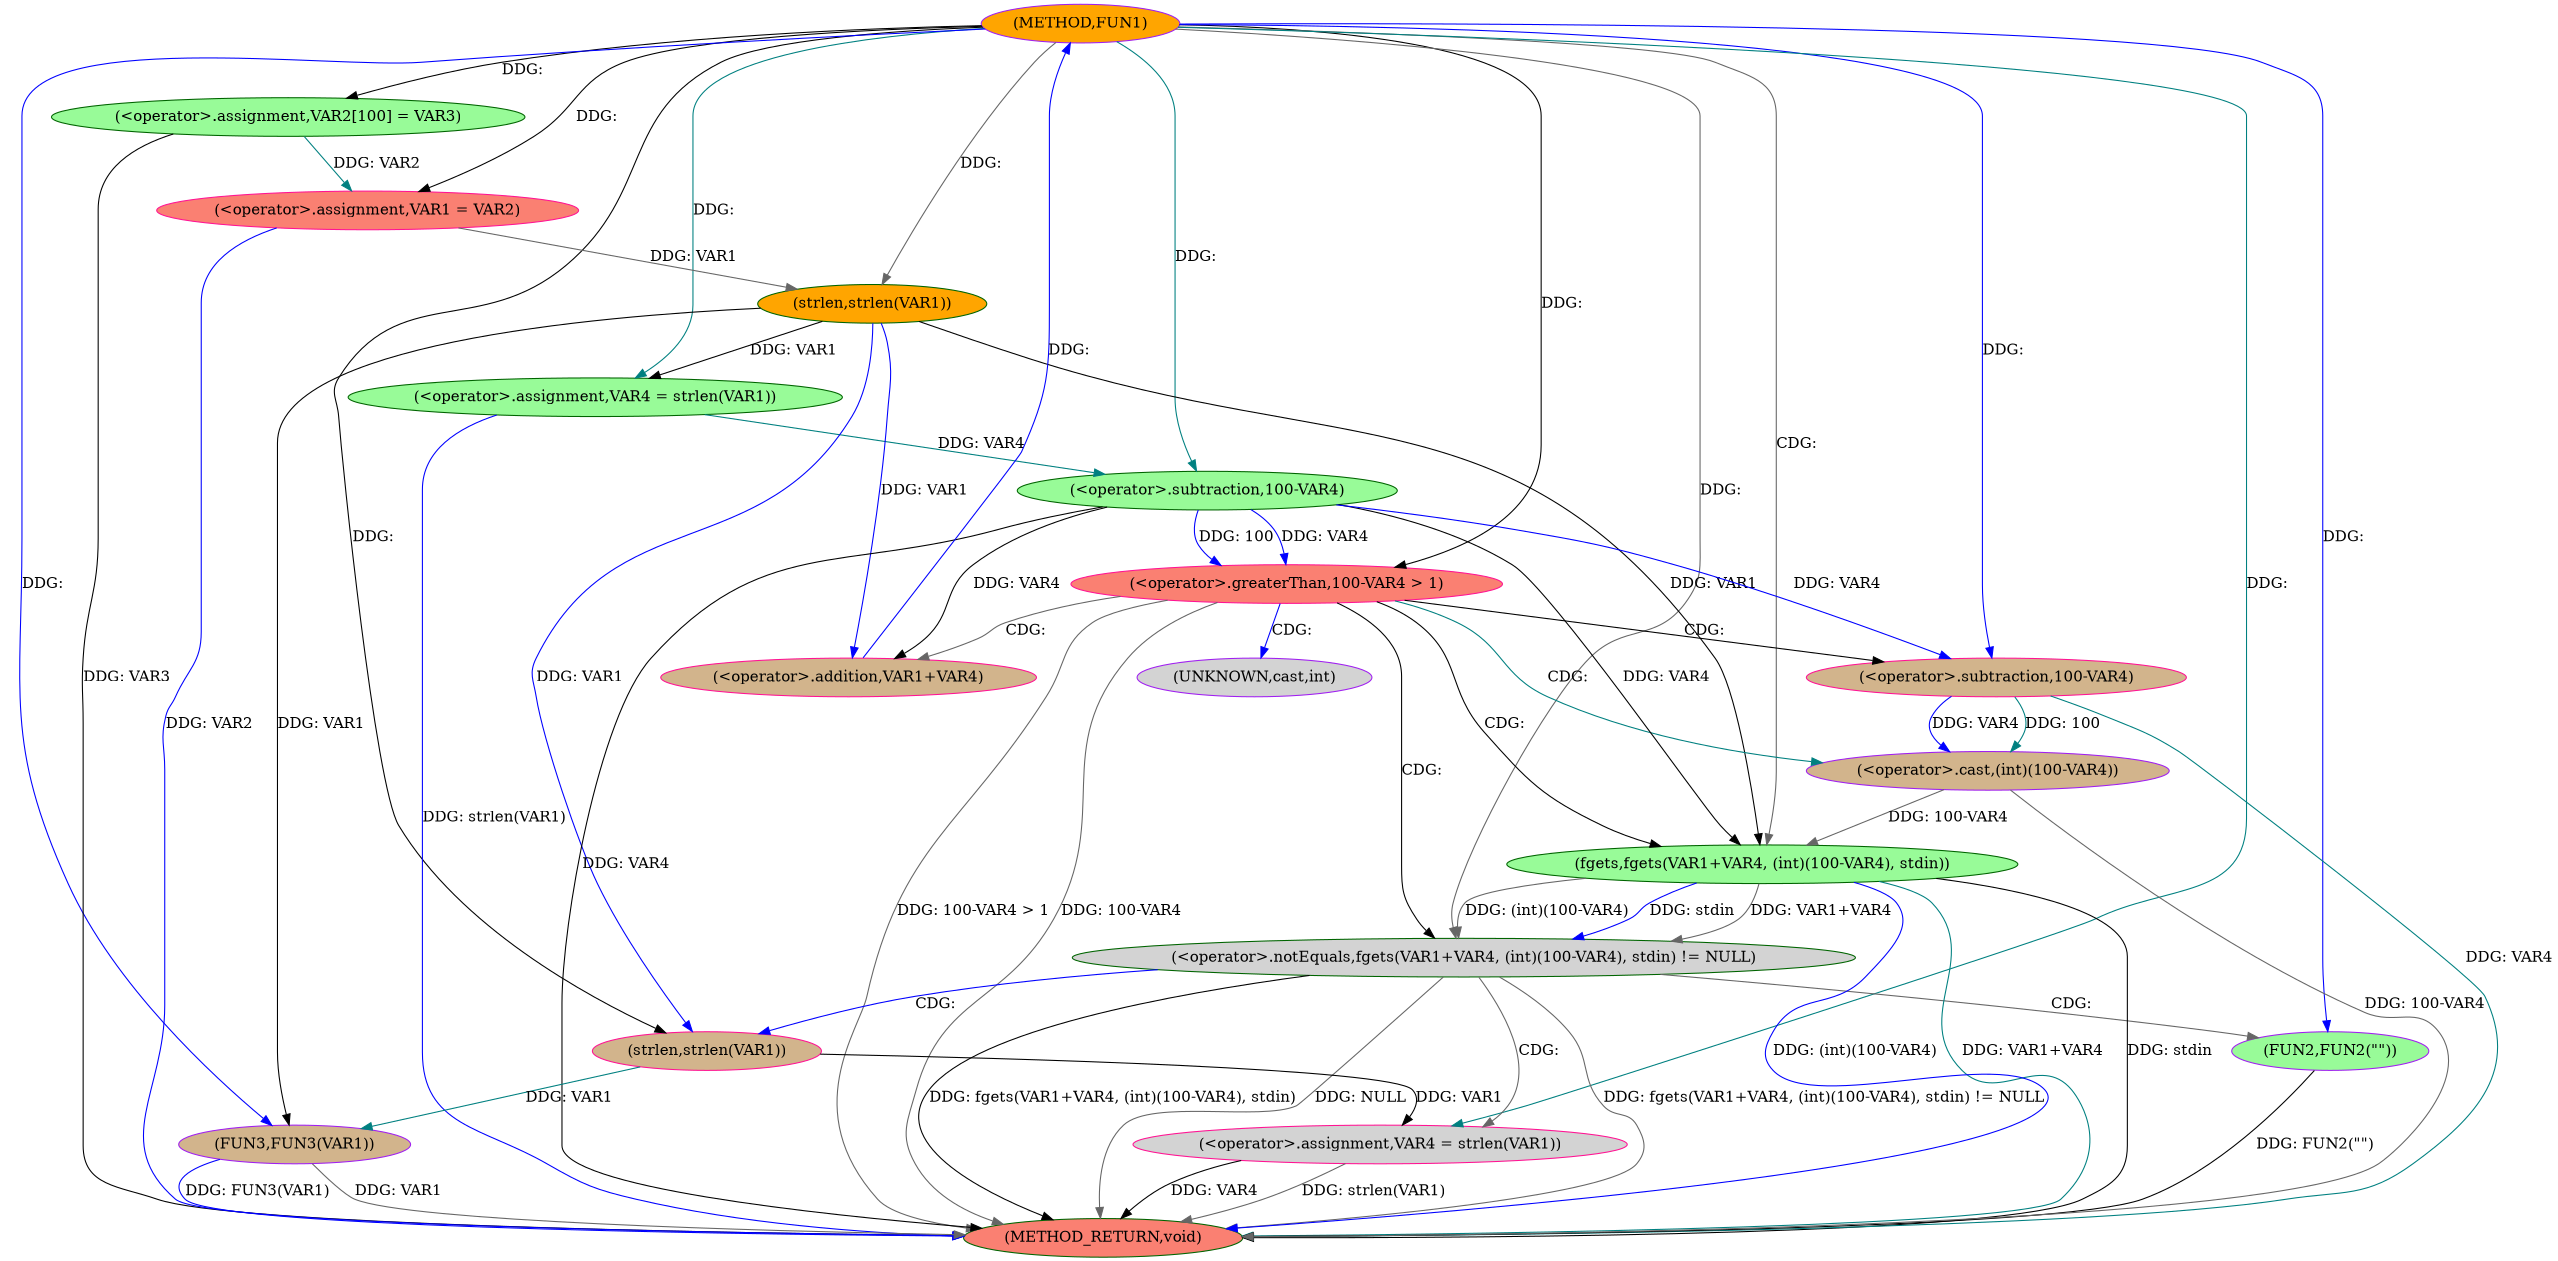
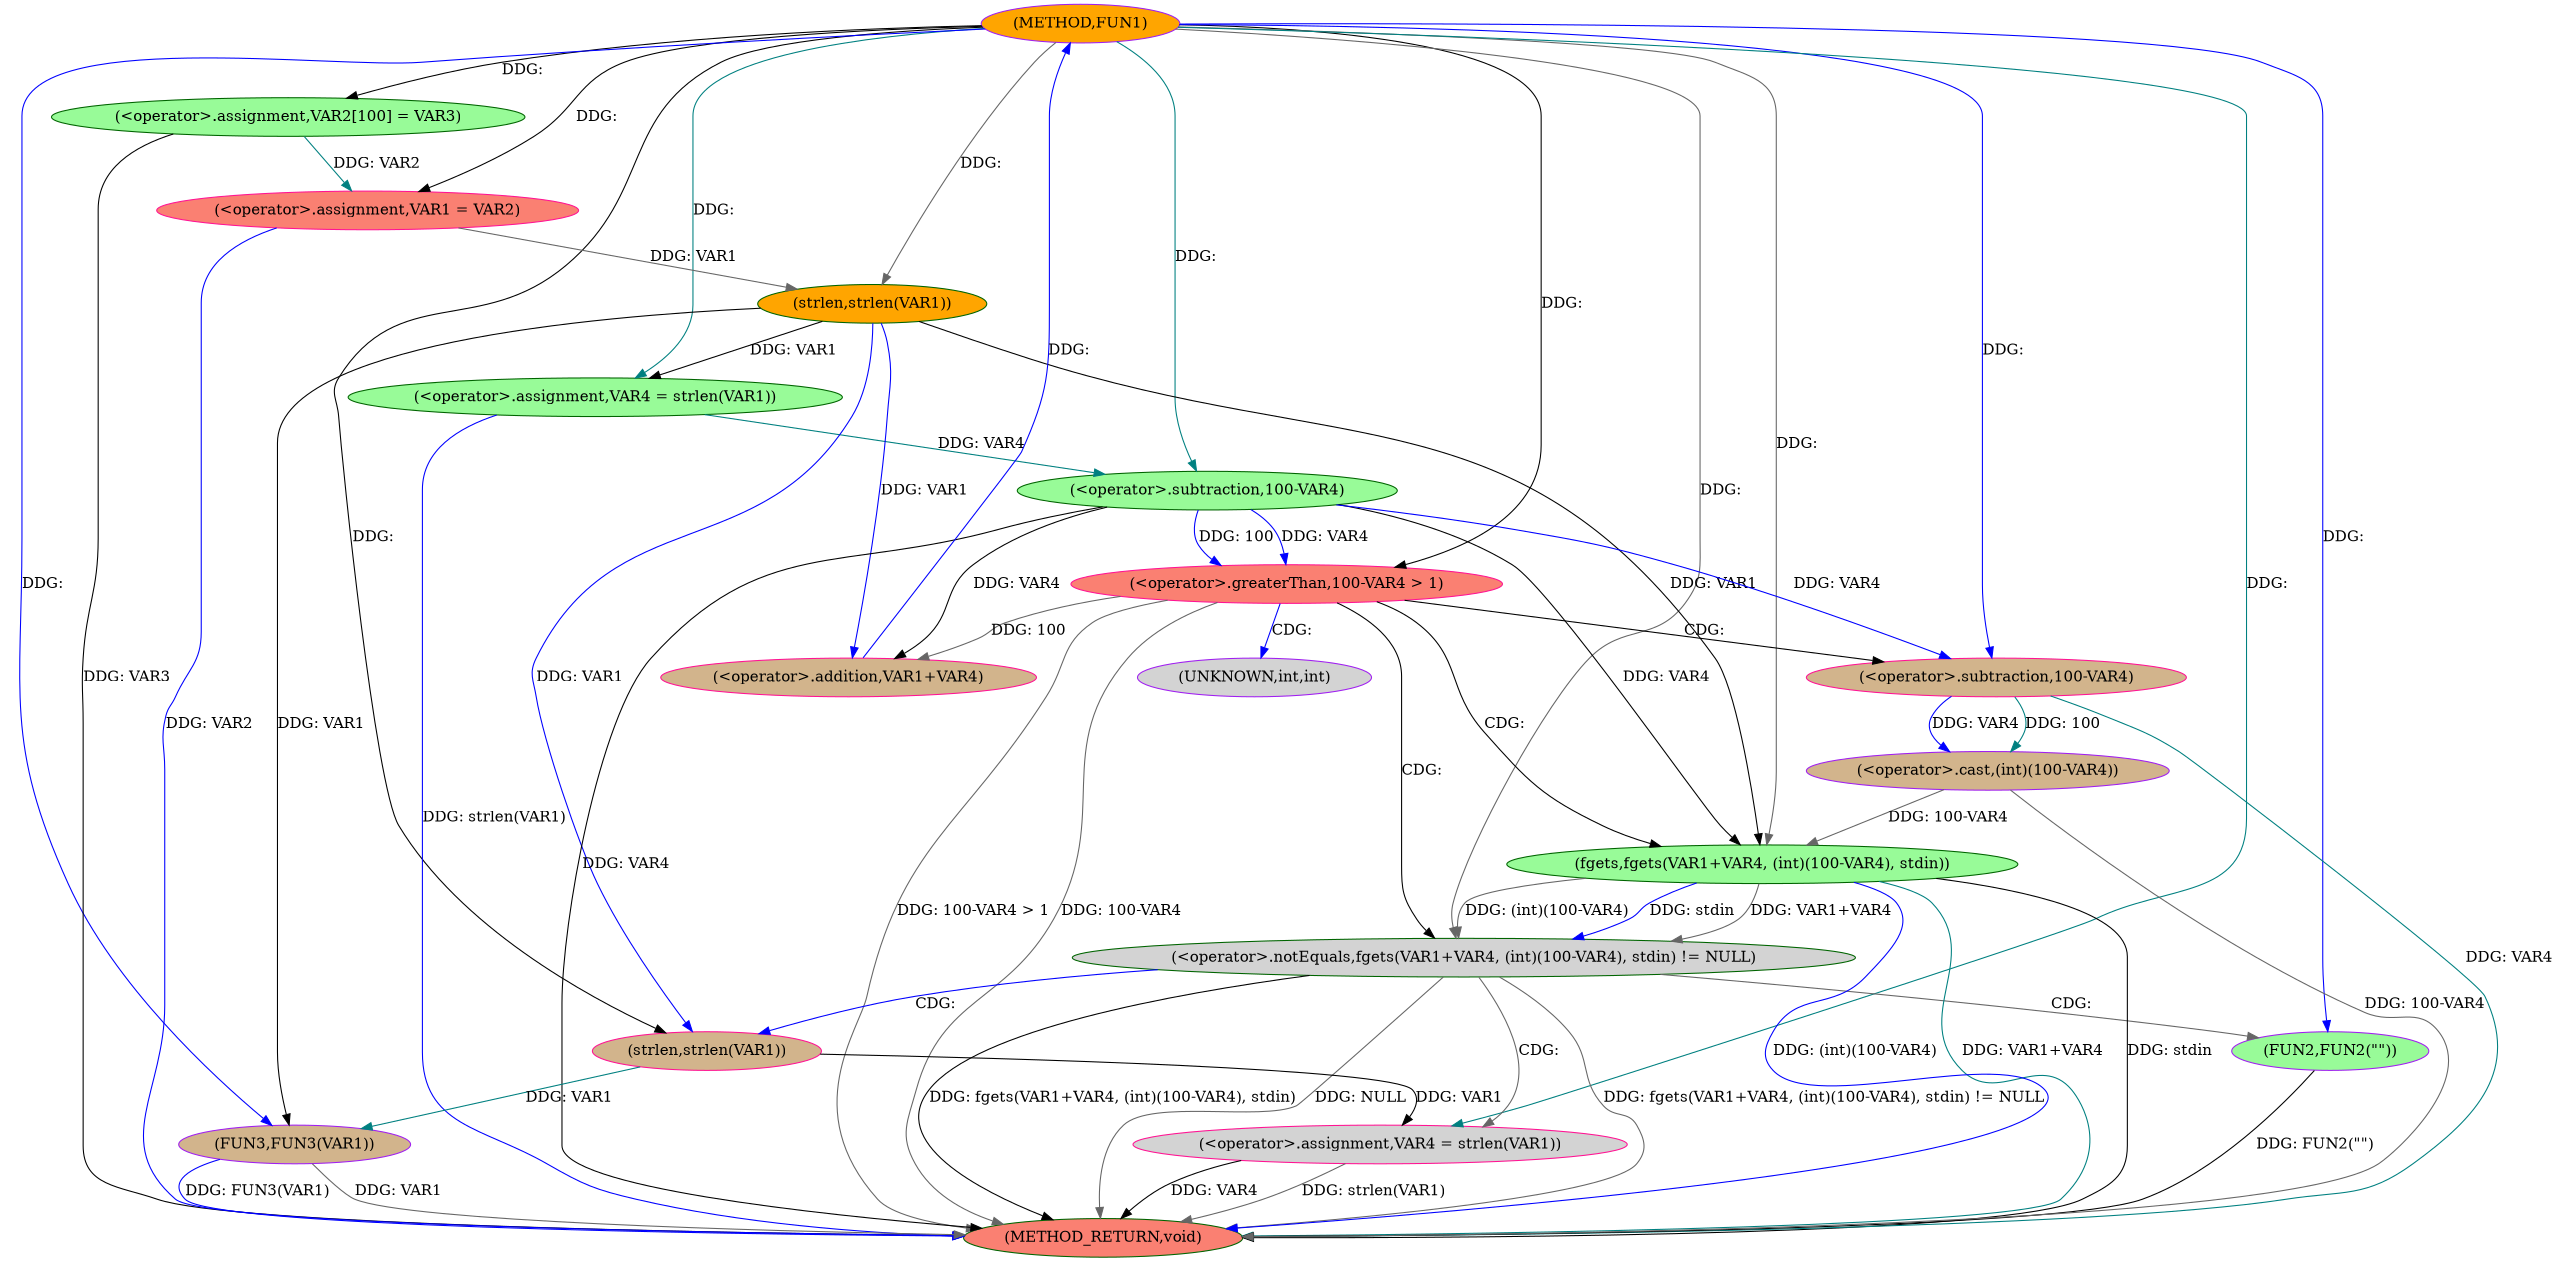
edge "(METHOD,FUN1)" -> "(fgets,fgets(VAR1+VAR4, (int)(100-VAR4), stdin))": label "CDG: " -> "DDG: "
edge "(<operator>.greaterThan,100-VAR4 > 1)" -> "(<operator>.addition,VAR1+VAR4)": label "CDG: " -> "DDG: 100"
node "(UNKNOWN,cast,int)": label "(UNKNOWN,cast,int)" -> "(UNKNOWN,int,int)"
edge "(<operator>.greaterThan,100-VAR4 > 1)" -> "(<operator>.cast,(int)(100-VAR4))": removed, label "CDG:"
